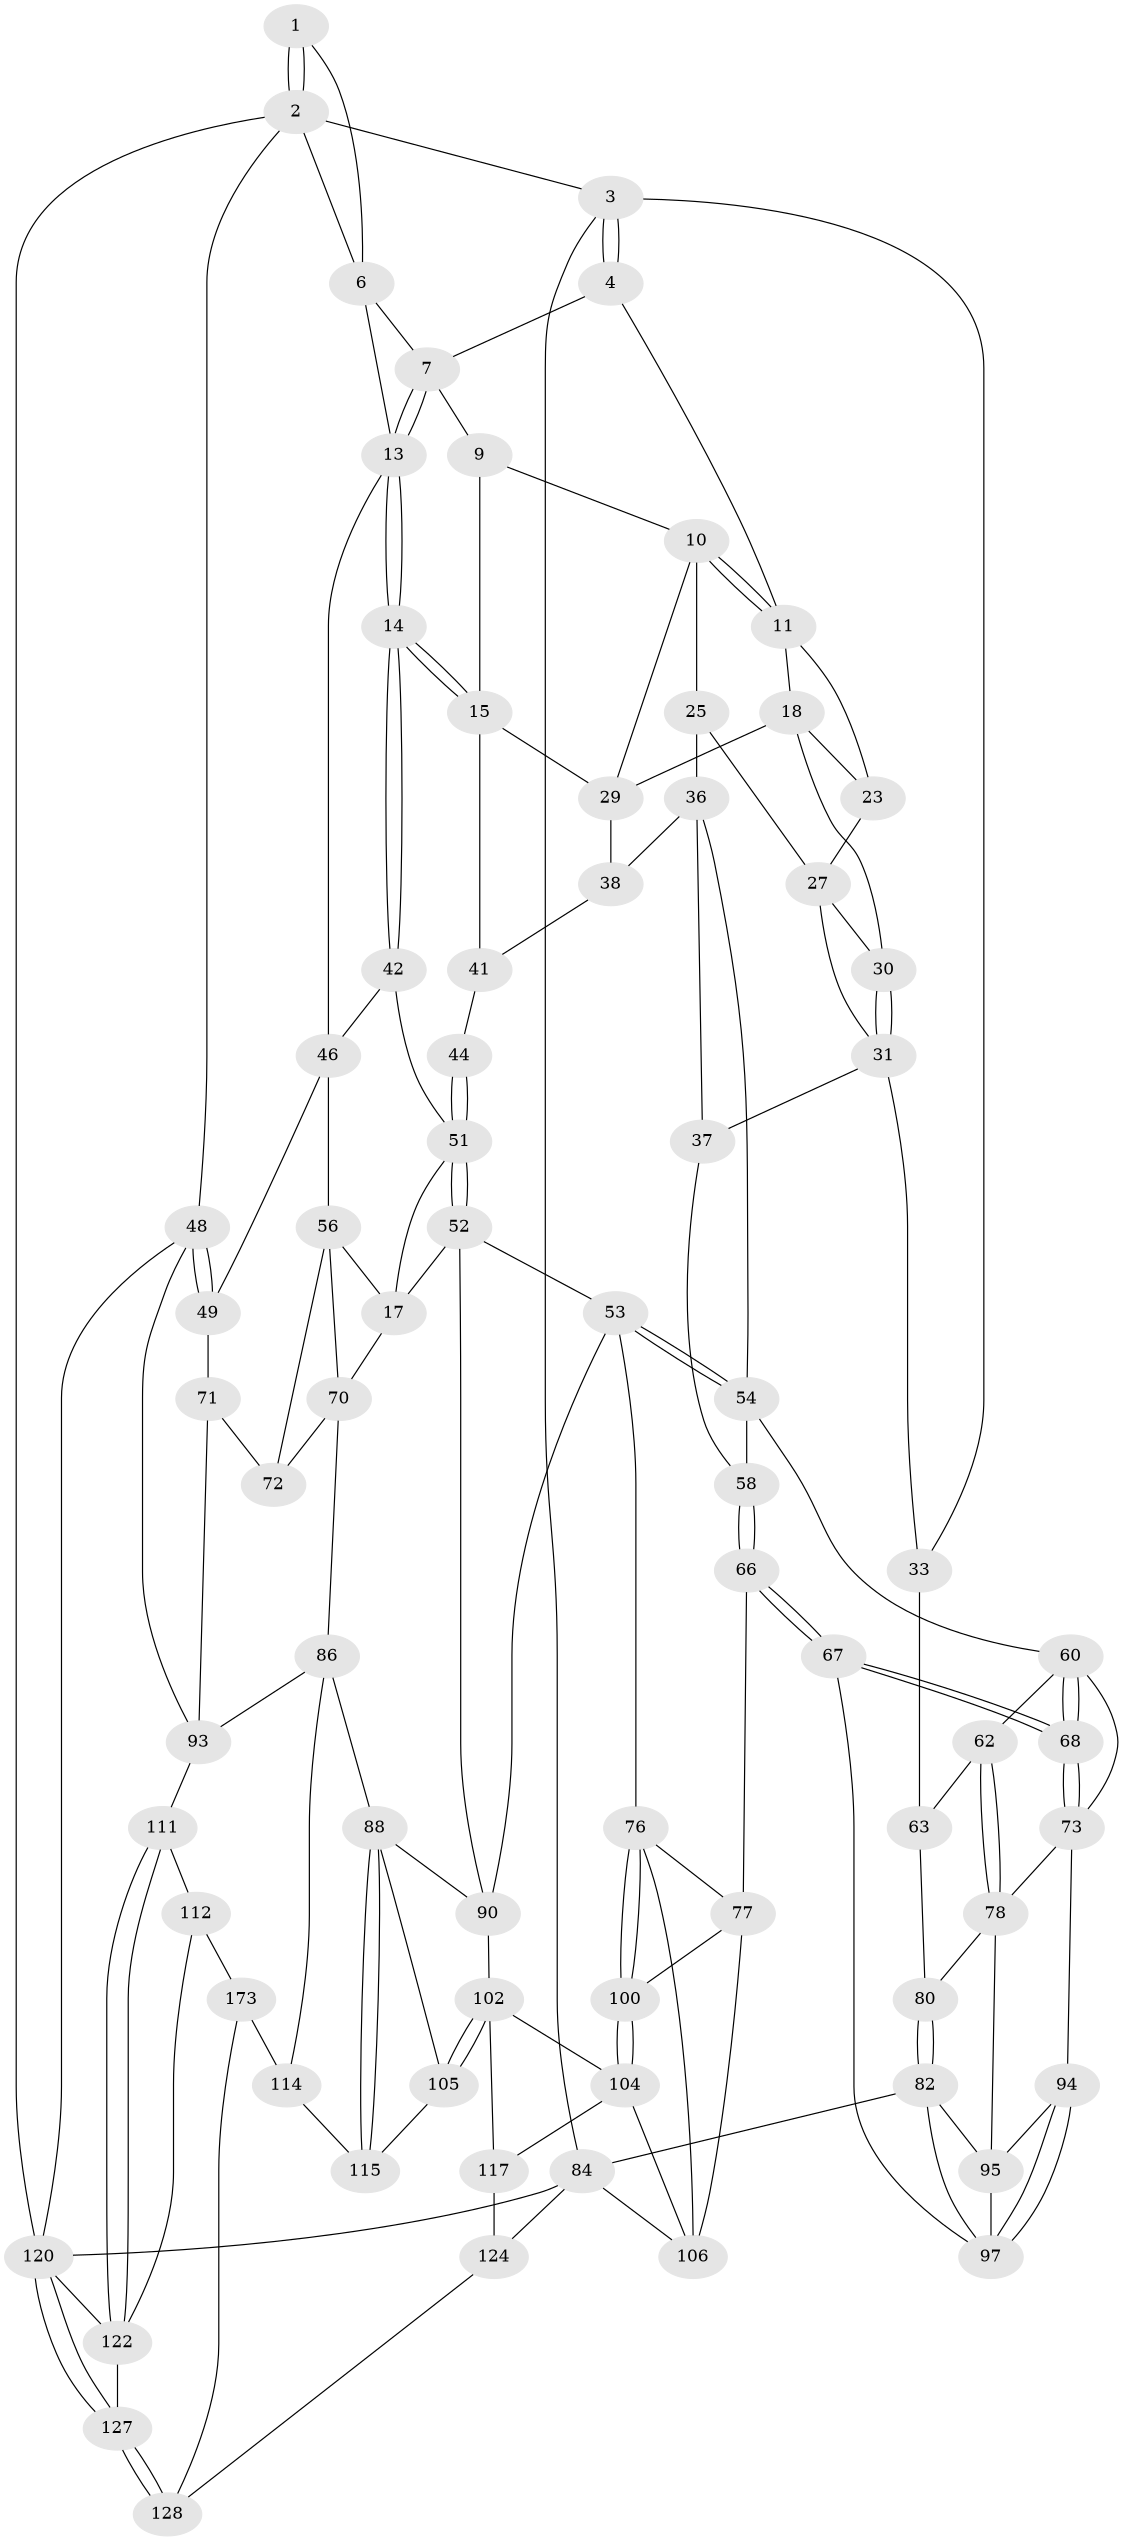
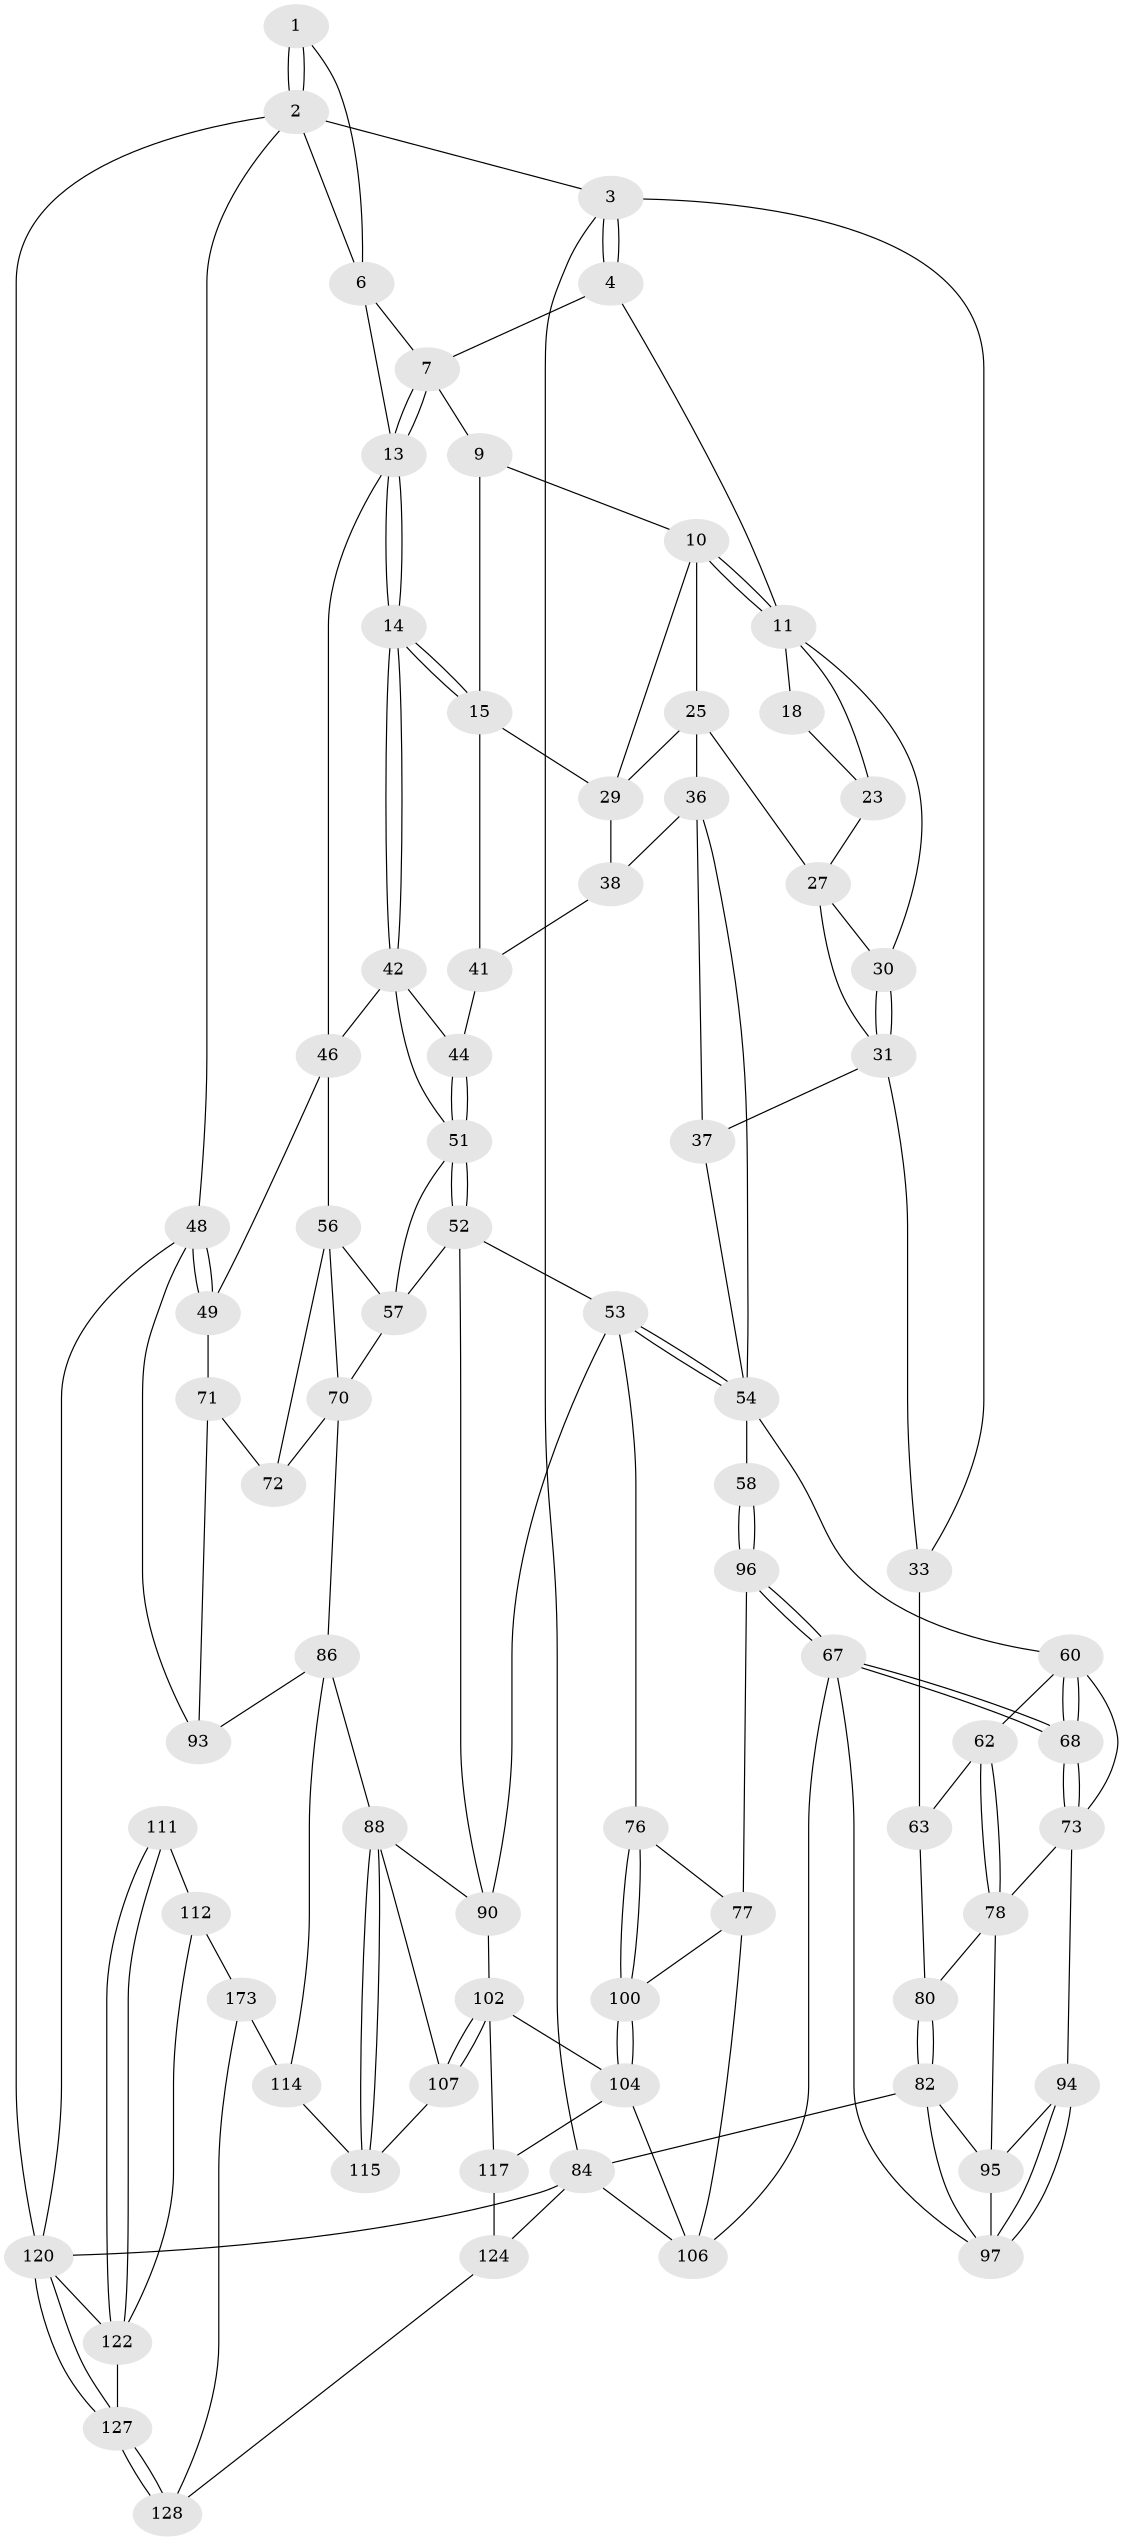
edge "18" -- "29": now "25" -- "29"
edge "18" -- "30": now "11" -- "30"
edge "42" -- "44": added
node "17": label "17" -> "57"
edge "37" -- "58": now "37" -- "54"
node "66": label "66" -> "96"
edge "93" -- "111": removed
edge "76" -- "106": now "67" -- "106"
node "105": label "105" -> "107"
